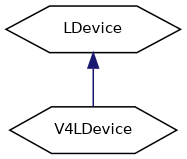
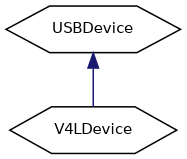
node "LDevice": label "LDevice" -> "USBDevice"
